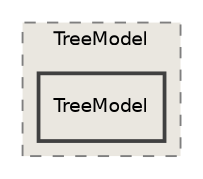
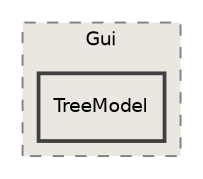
cluster "TreeModel": label "TreeModel" -> "Gui"
